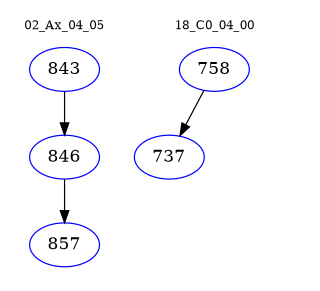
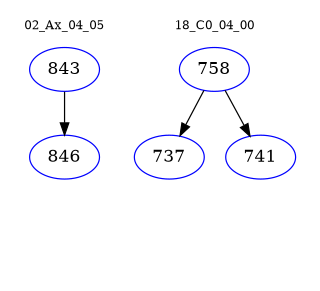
node "741": added
node "857": removed
